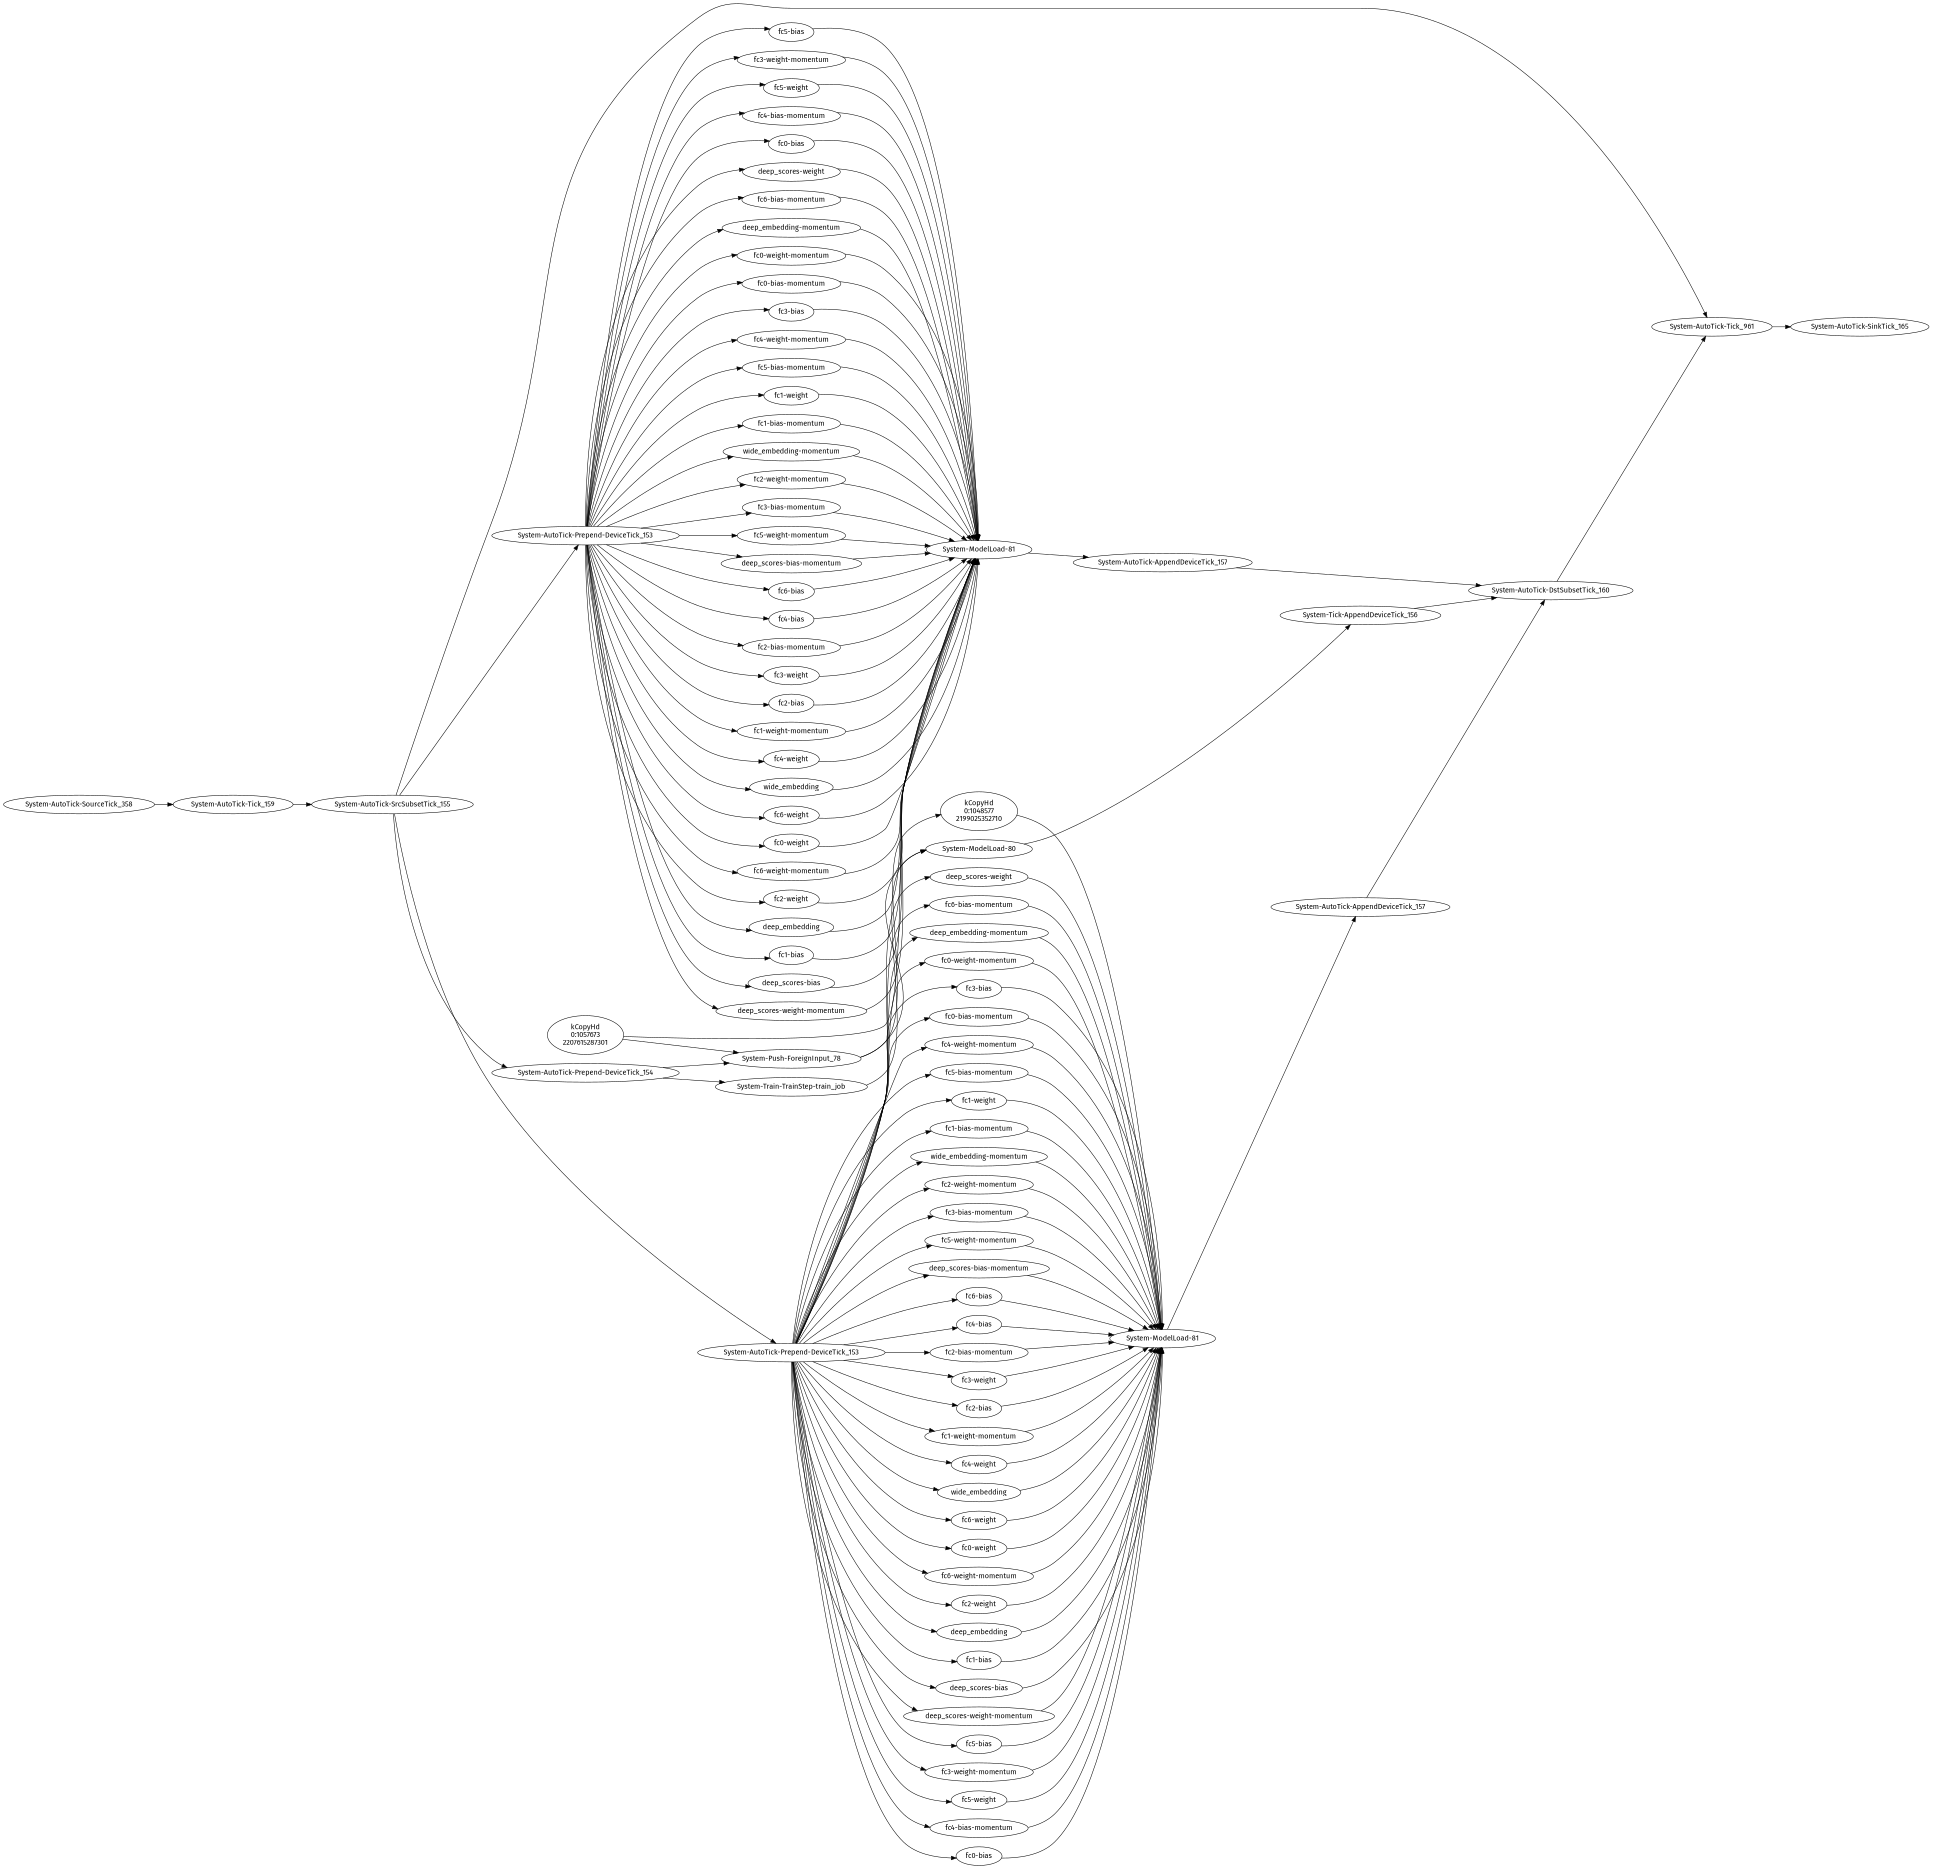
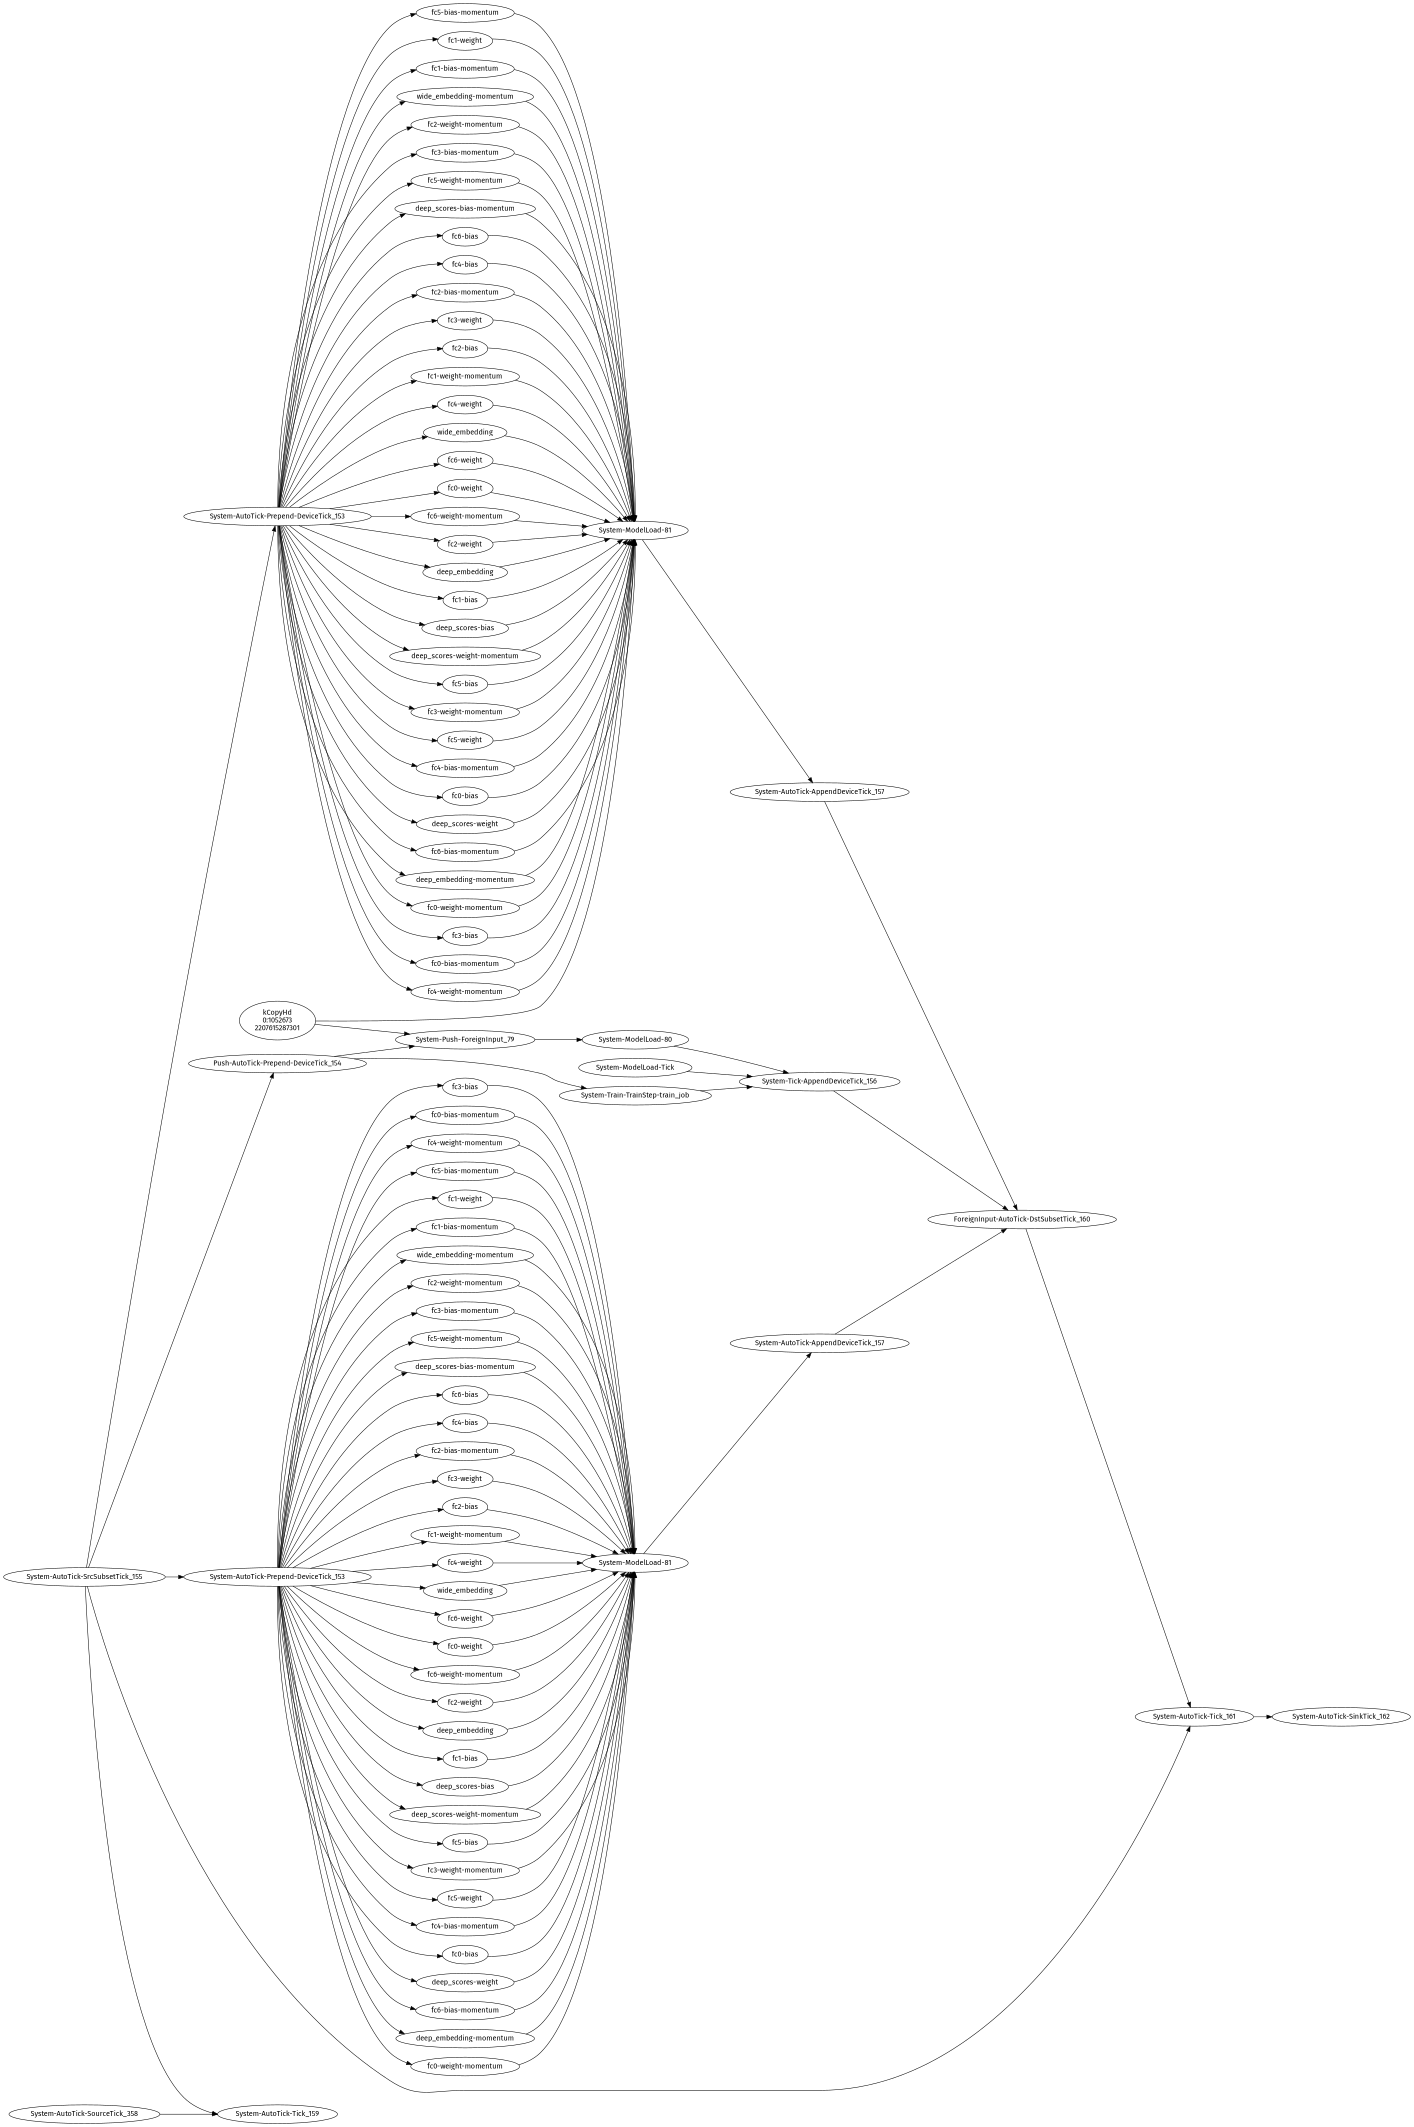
node "System-AutoTick-Tick_961": label "System-AutoTick-Tick_961" -> "System-AutoTick-Tick_161"
node "System-AutoTick-SinkTick_165": label "System-AutoTick-SinkTick_165" -> "System-AutoTick-SinkTick_162"
node "System-AutoTick-DstSubsetTick_160": label "System-AutoTick-DstSubsetTick_160" -> "ForeignInput-AutoTick-DstSubsetTick_160"
edge "System-AutoTick-Tick_159" -> "System-AutoTick-SrcSubsetTick_155": reversed
node "kCopyHd 0:1048577 2199025352710": removed
edge "System-Train-TrainStep-train_job" -> "System-ModelLoad-80": now "System-Train-TrainStep-train_job" -> "System-Tick-AppendDeviceTick_156"
node "kCopyHd 0:1057673 2207615287301": label "kCopyHd 0:1057673 2207615287301" -> "kCopyHd 0:1052673 2207615287301"
node "System-Push-ForeignInput_78": label "System-Push-ForeignInput_78" -> "System-Push-ForeignInput_79"
node "System-ModelLoad-Tick": added
node "System-AutoTick-Prepend-DeviceTick_154": label "System-AutoTick-Prepend-DeviceTick_154" -> "Push-AutoTick-Prepend-DeviceTick_154"
